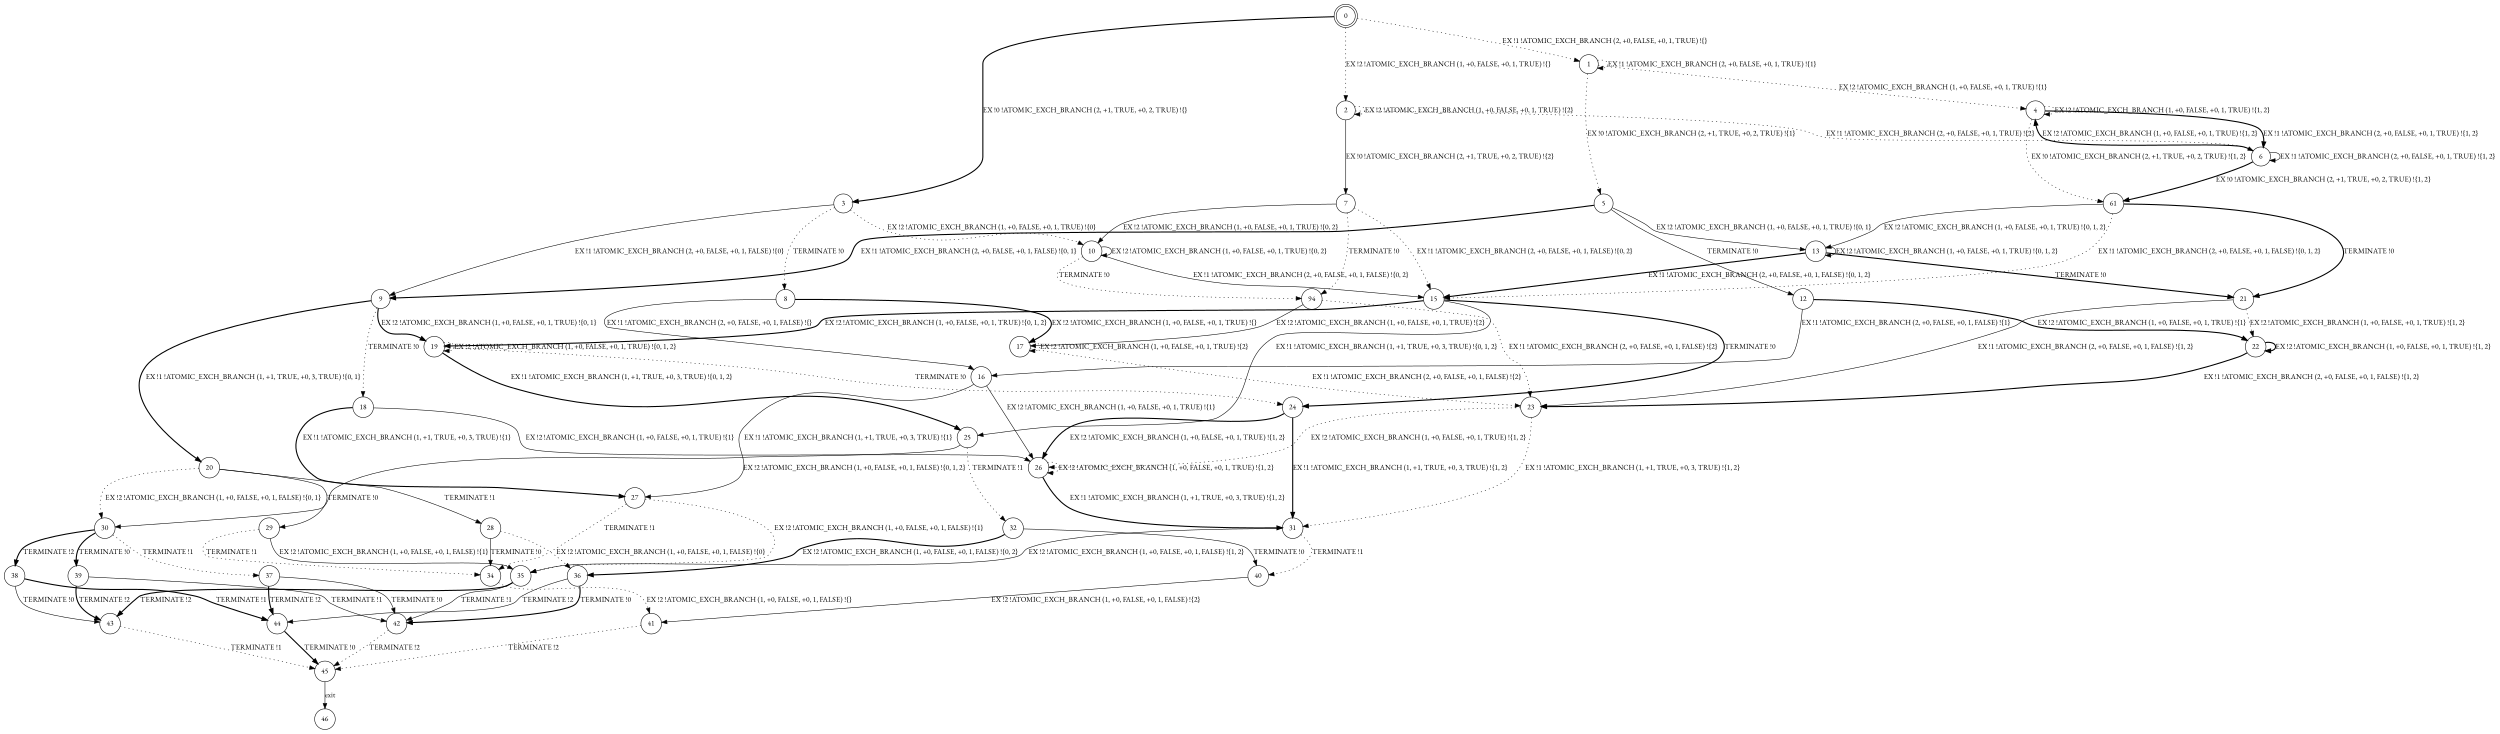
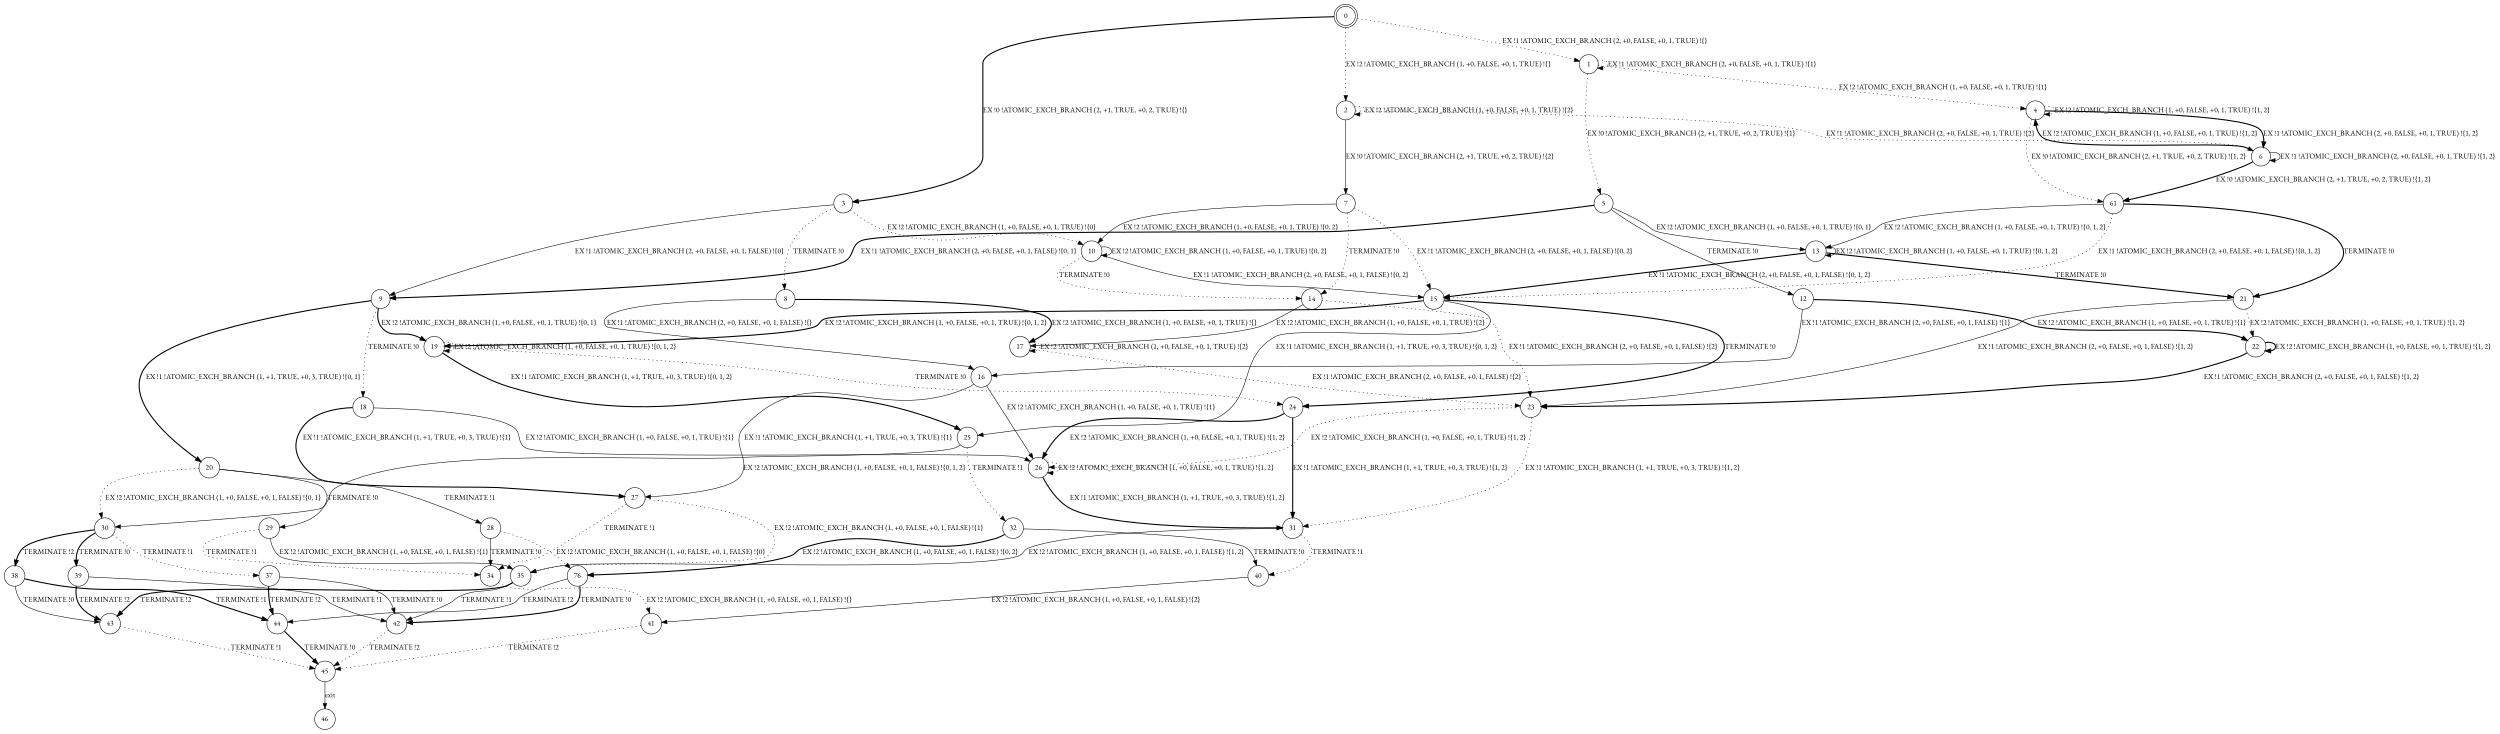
node "94": label "94" -> "14"
node "36": label "36" -> "76"
